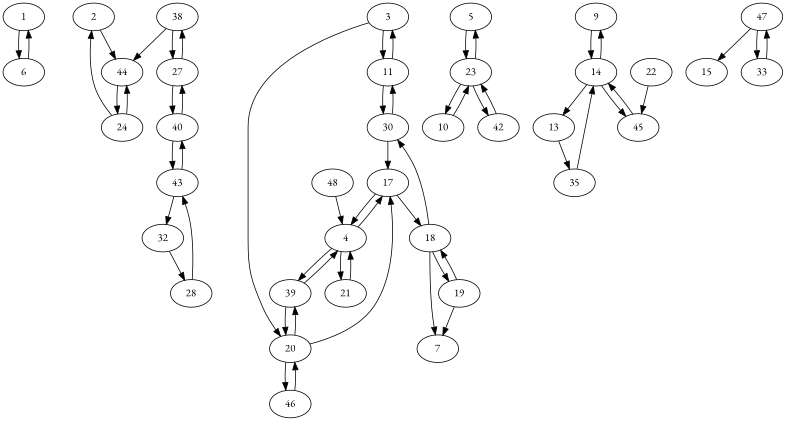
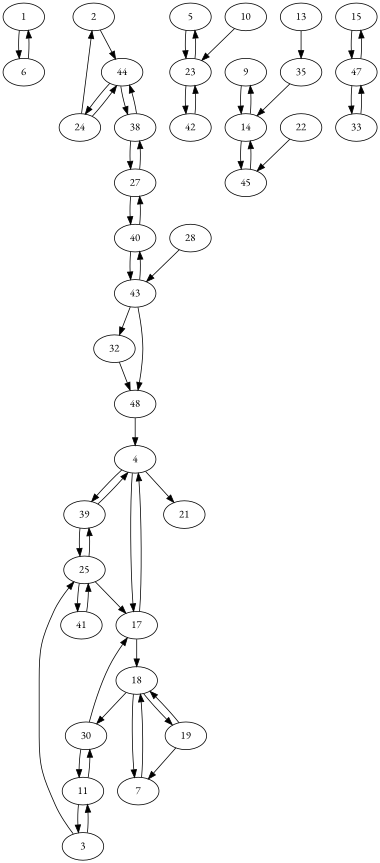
edge "15" -> "47": added
edge "23" -> "10": removed
edge "44" -> "38": added
edge "14" -> "13": removed
edge "32" -> "28": now "32" -> "48"
edge "21" -> "4": removed
edge "43" -> "48": added
node "20": label "20" -> "25"
node "46": label "46" -> "41"
edge "7" -> "18": added
